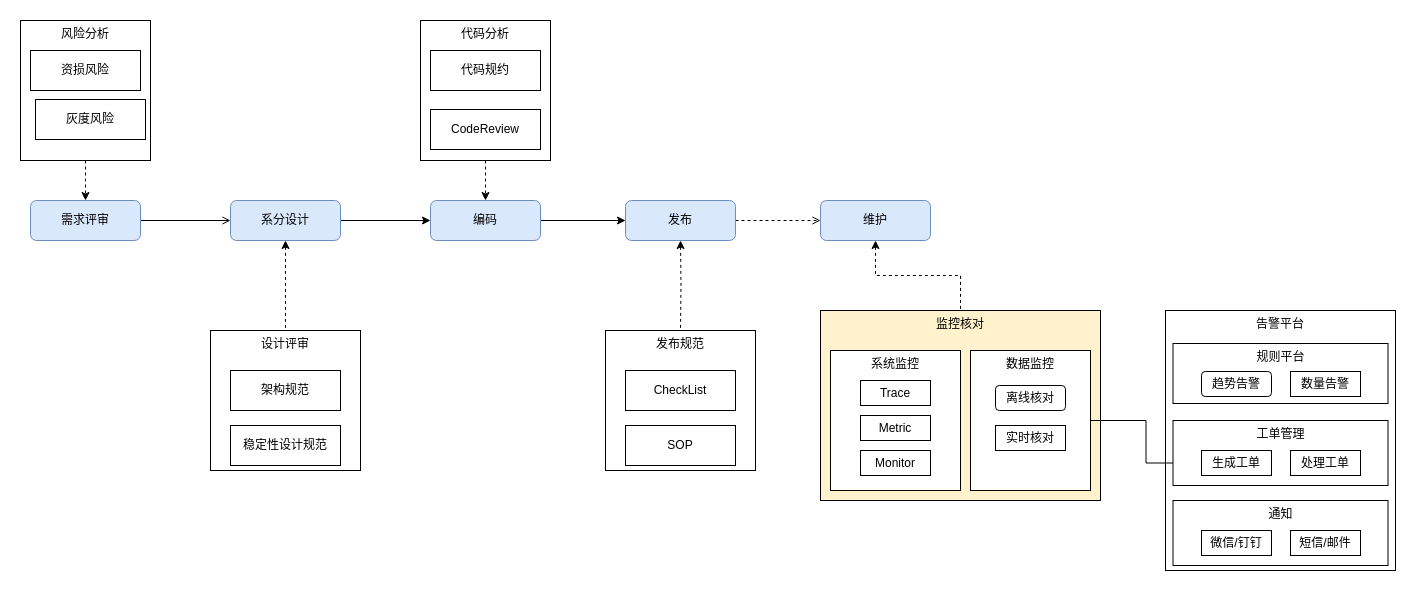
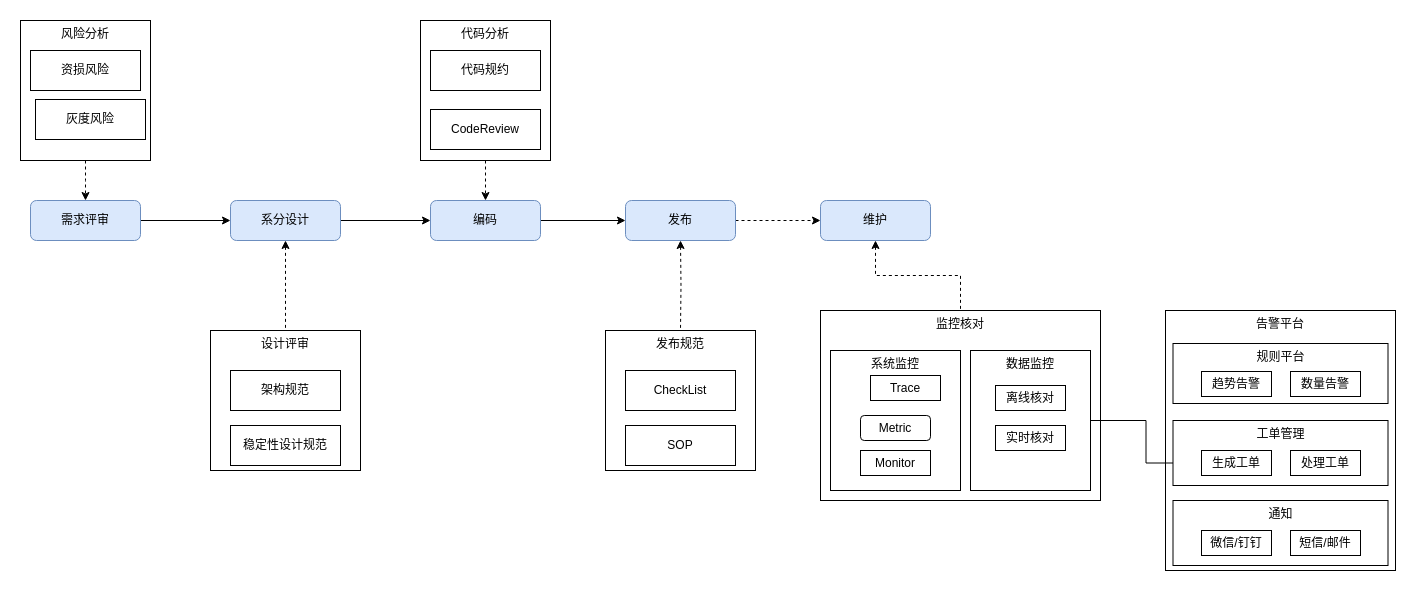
edge "需求评审" -> "系分设计": arrowhead open -> classic
edge "发布" -> "维护": arrowhead open -> classic
node "监控核对": fillcolor #fff2cc -> #ffffff
node "趋势告警": shape rounded rectangle -> rectangle
node "Trace": moved (896, 393) -> (906, 388)
node "离线核对": shape rounded rectangle -> rectangle
node "Metric": shape rectangle -> rounded rectangle
